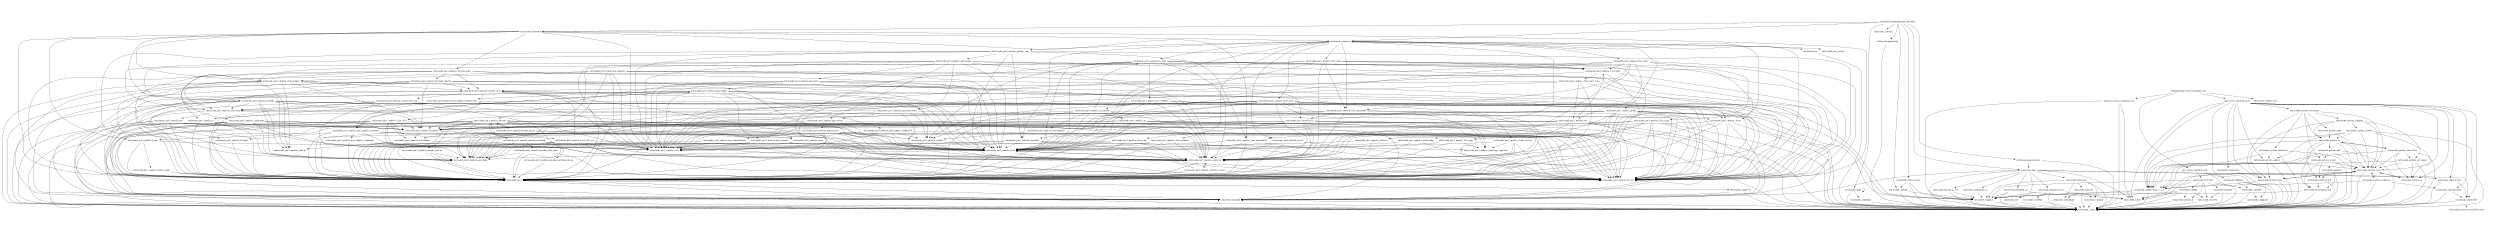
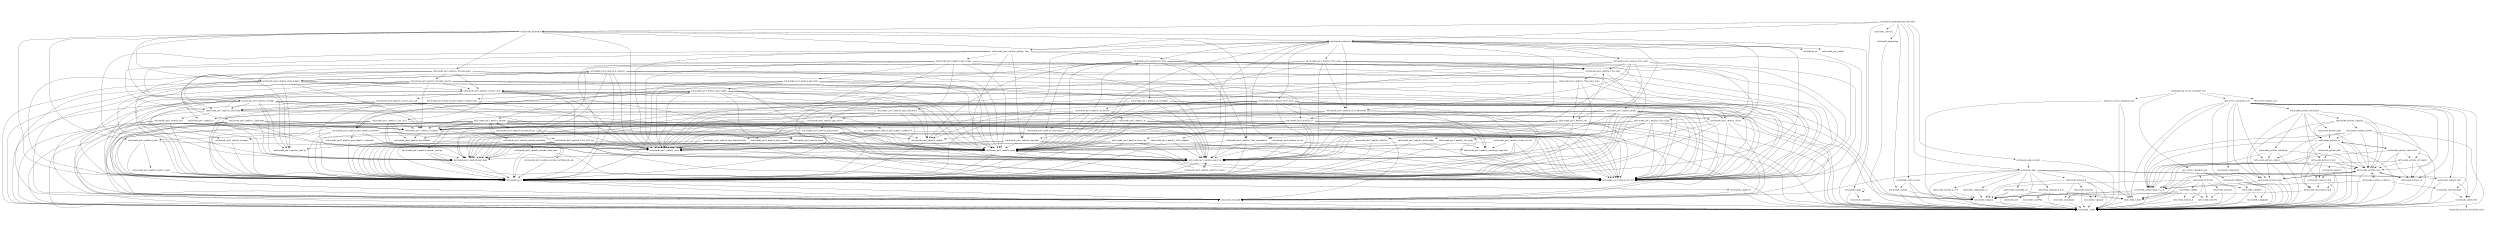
edge "nativesdk_perl_module_data_dumper" -> "nativesdk_perl_module_b_deparse": added
edge "nativesdk_perl_module_b" -> "nativesdk_perl": now "nativesdk_perl_module_warnings" -> "nativesdk_perl"
